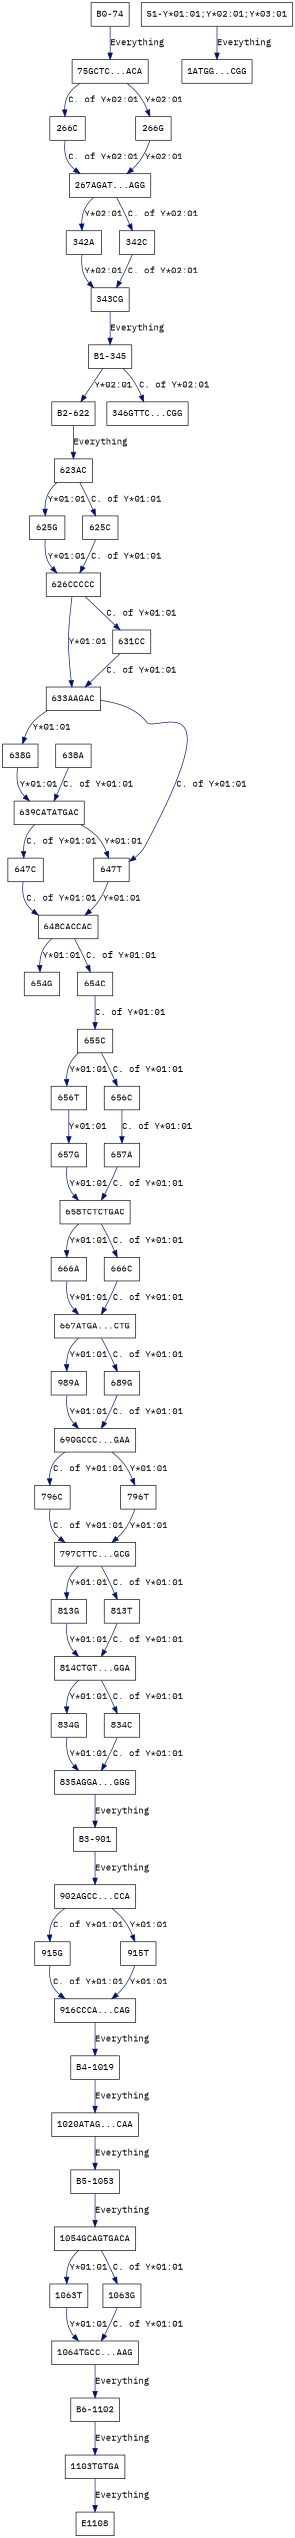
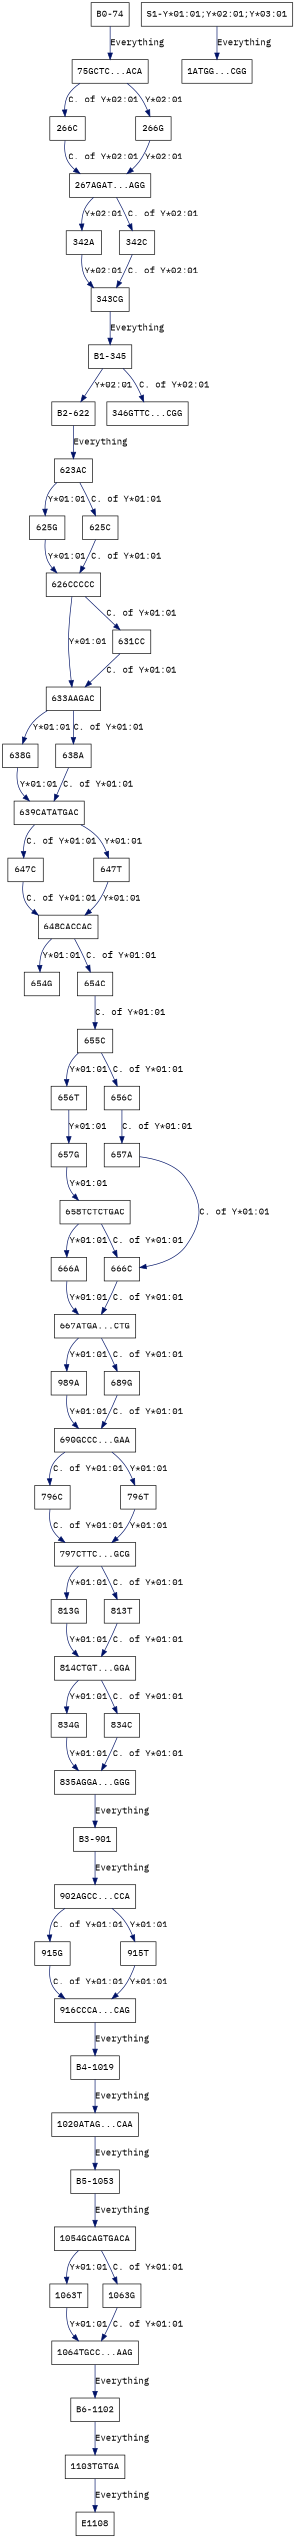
edge "633AAGAC" -> "647T": now "633AAGAC" -> "638A"
edge "657A" -> "658TCTCTGAC": now "657A" -> "666C"
